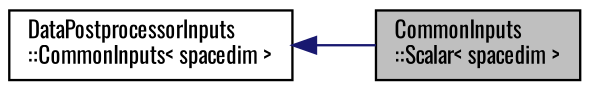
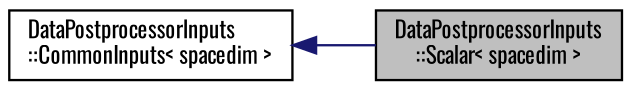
node "CommonInputs ::Scalar< spacedim >": label "CommonInputs ::Scalar< spacedim >" -> "DataPostprocessorInputs ::Scalar< spacedim >"
